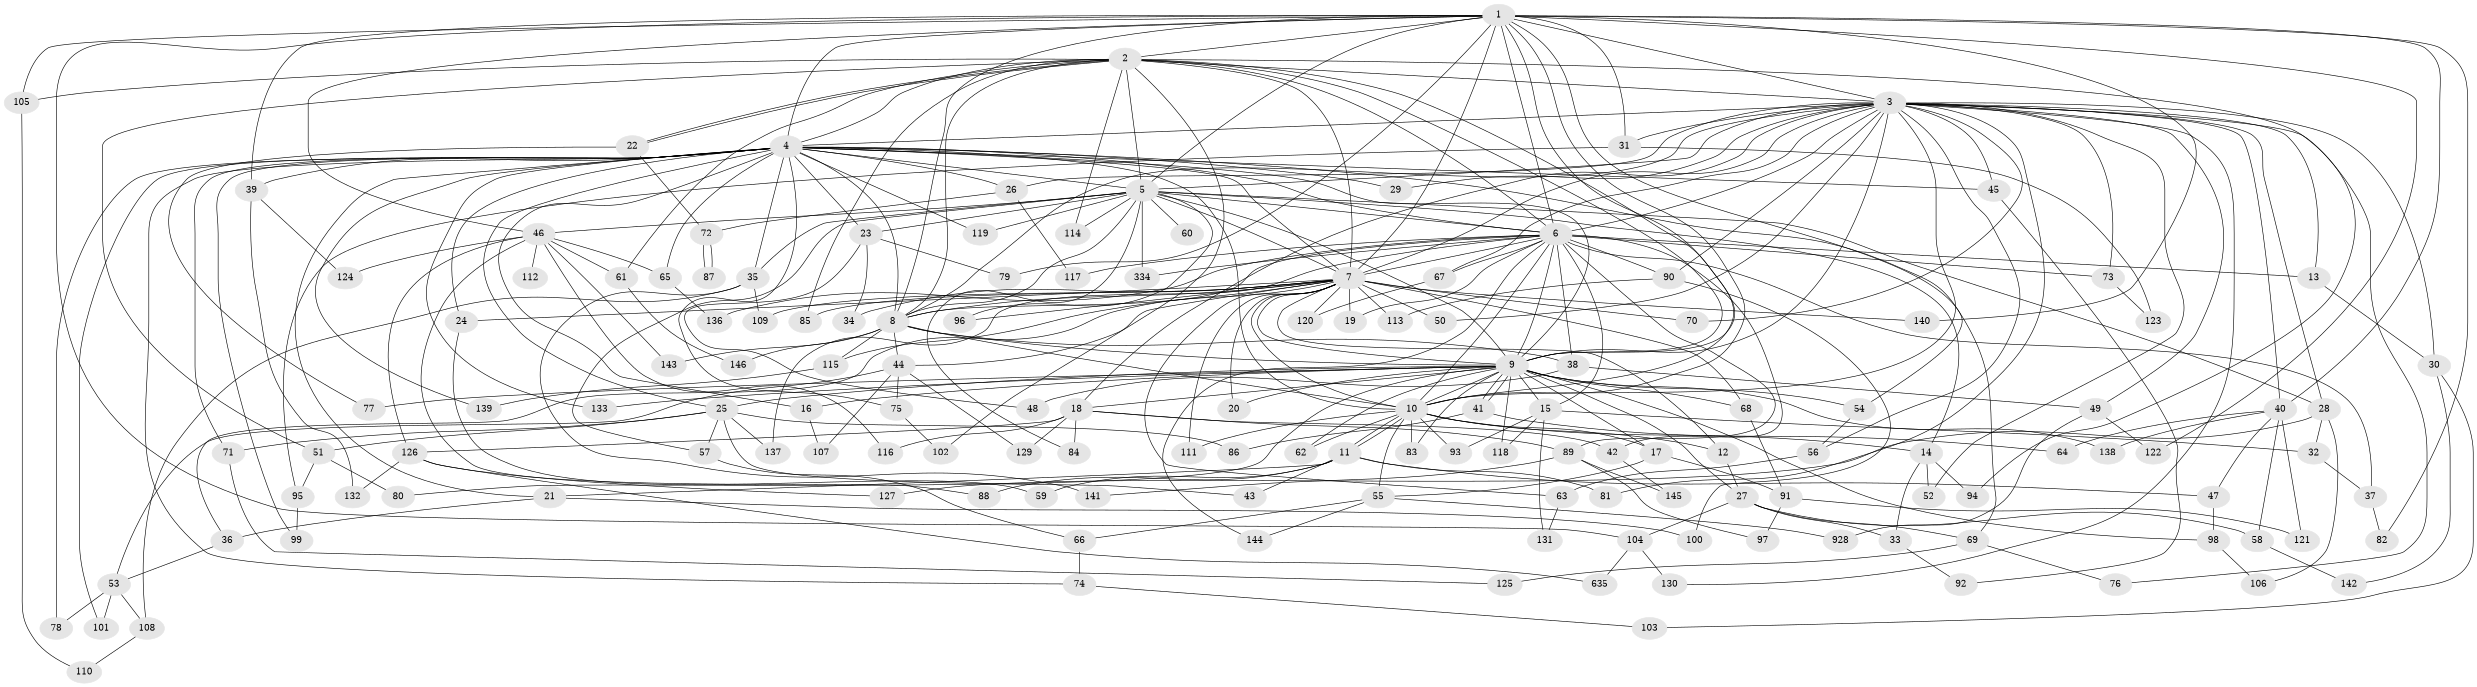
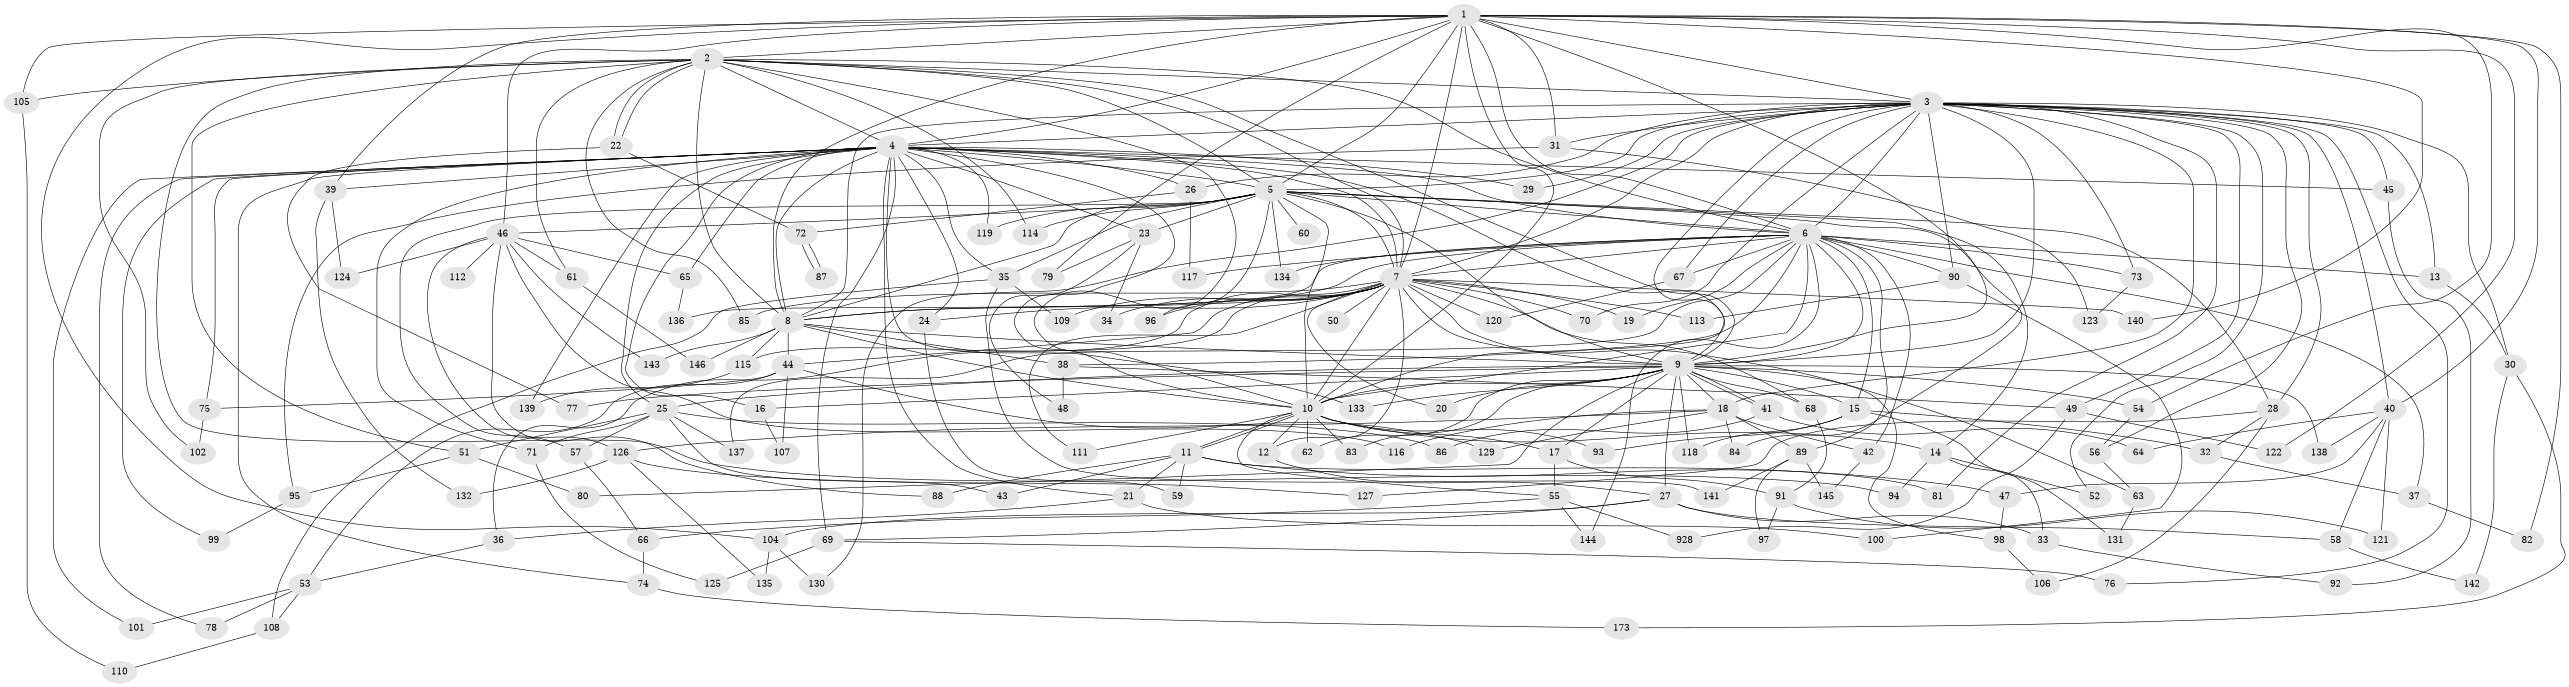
edge "5" -- "10": added
node "334": label "334" -> "134"
edge "3" -- "50": removed
node "635": label "635" -> "135"
node "103": label "103" -> "173"
